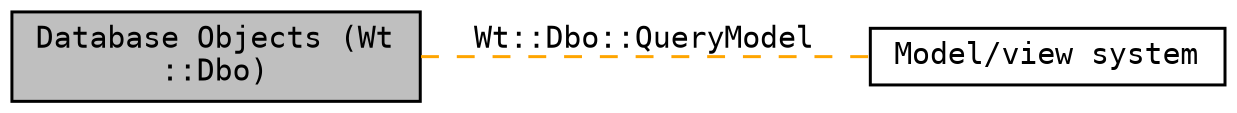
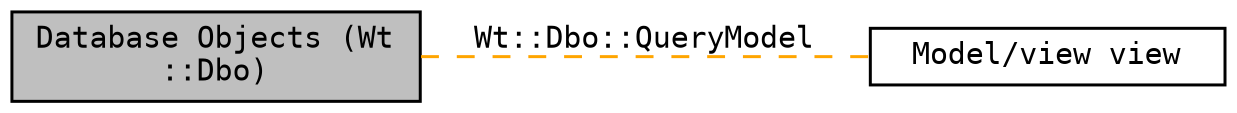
node "Model/view system": label "Model/view system" -> "Model/view view"
